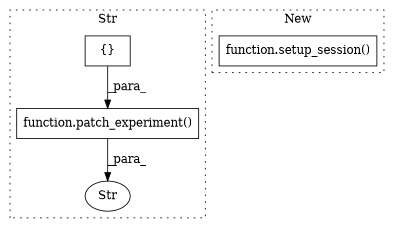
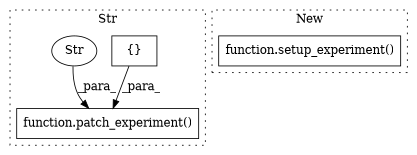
node "function.setup_session()": label "function.setup_session()" -> "function.setup_experiment()"
edge "function.patch_experiment()" -> "Str": reversed
